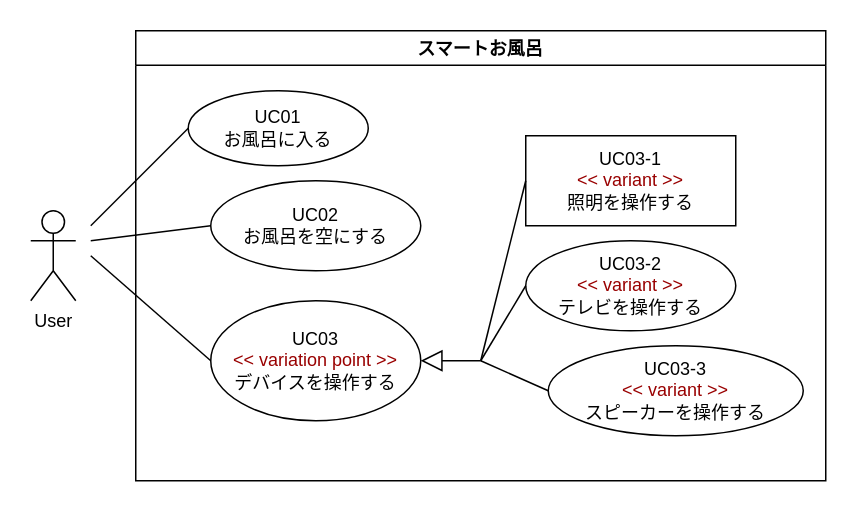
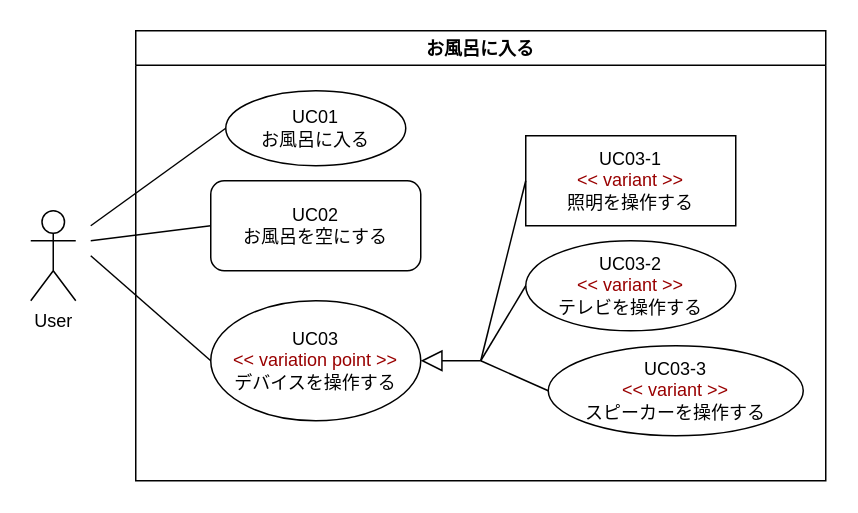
node "スマートお風呂": label "スマートお風呂" -> "お風呂に入る"
node "UC01 お風呂に入る": moved (278, 128) -> (316, 128)
node "UC02 お風呂を空にする": shape ellipse -> rounded rectangle
